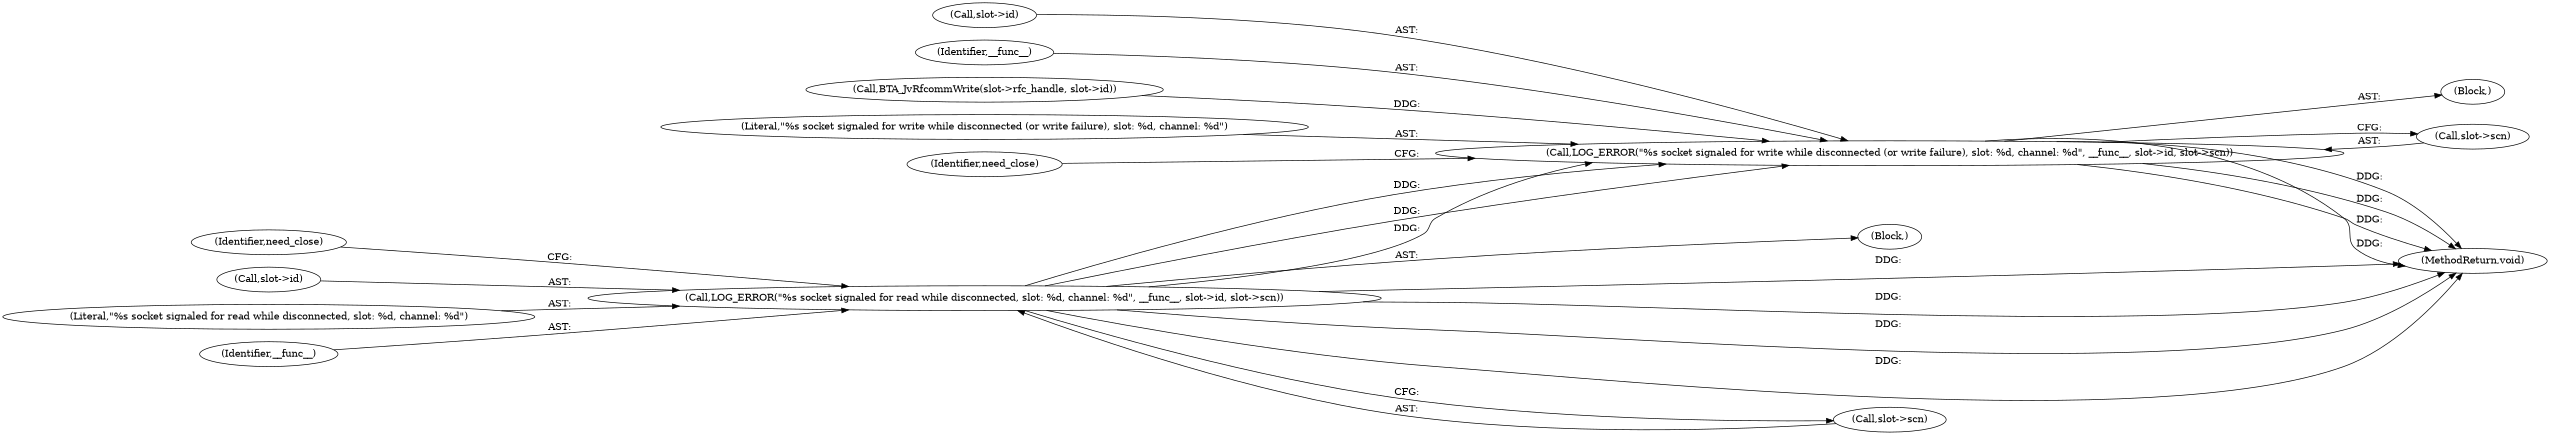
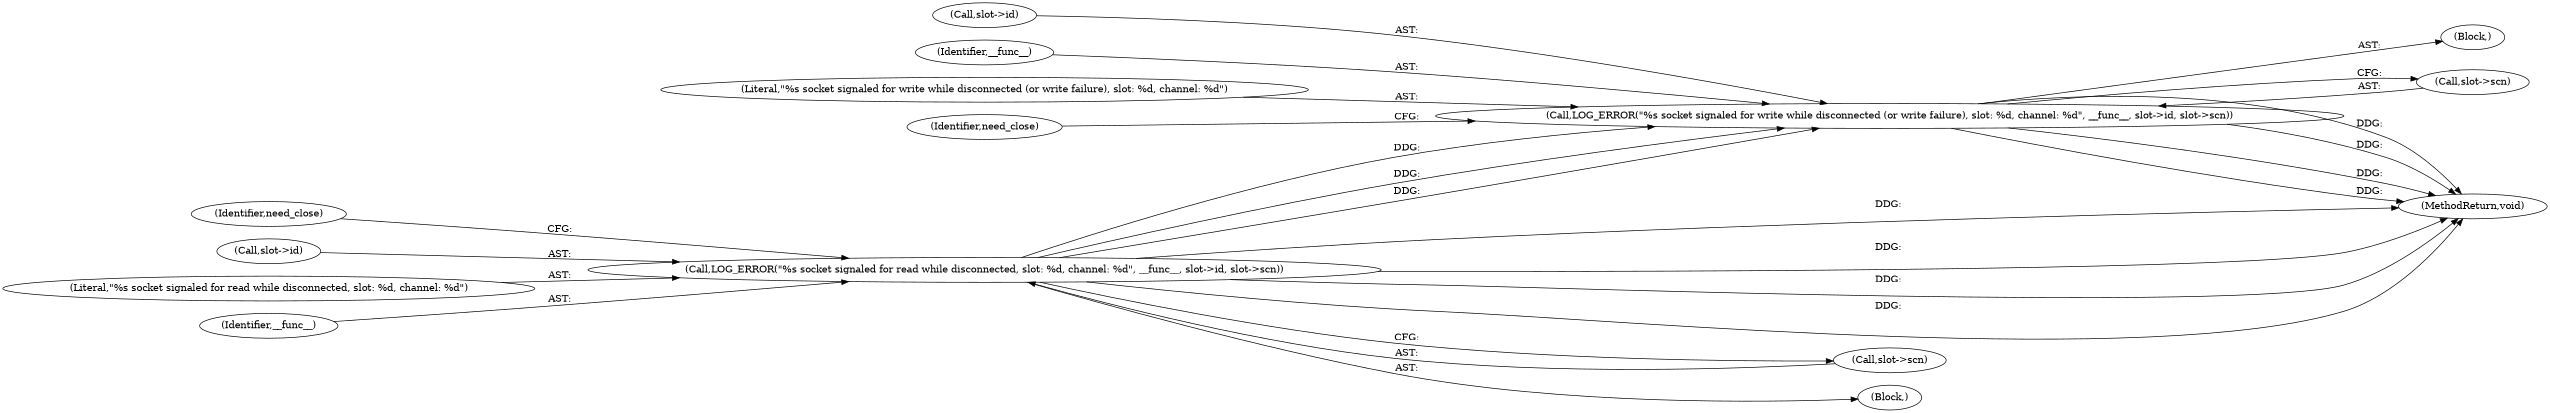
node "(Call,BTA_JvRfcommWrite(slot->rfc_handle, slot->id))": removed
